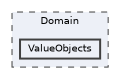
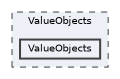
cluster "Domain": label "Domain" -> "ValueObjects"
